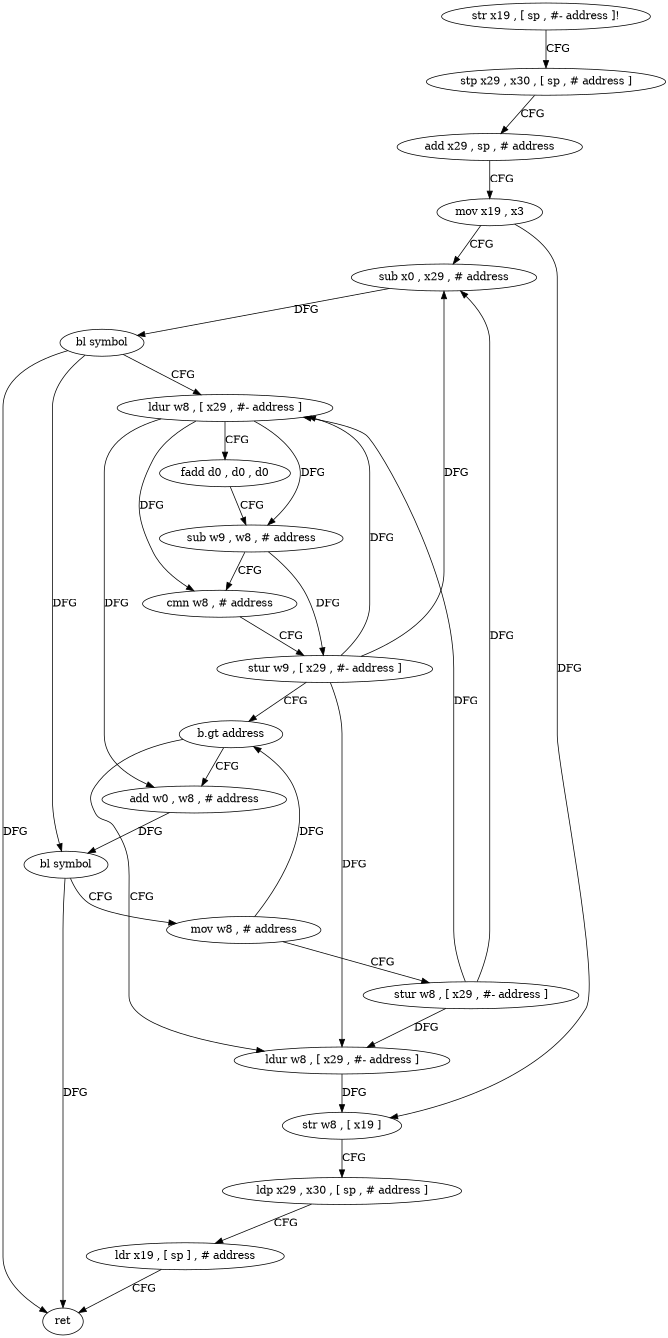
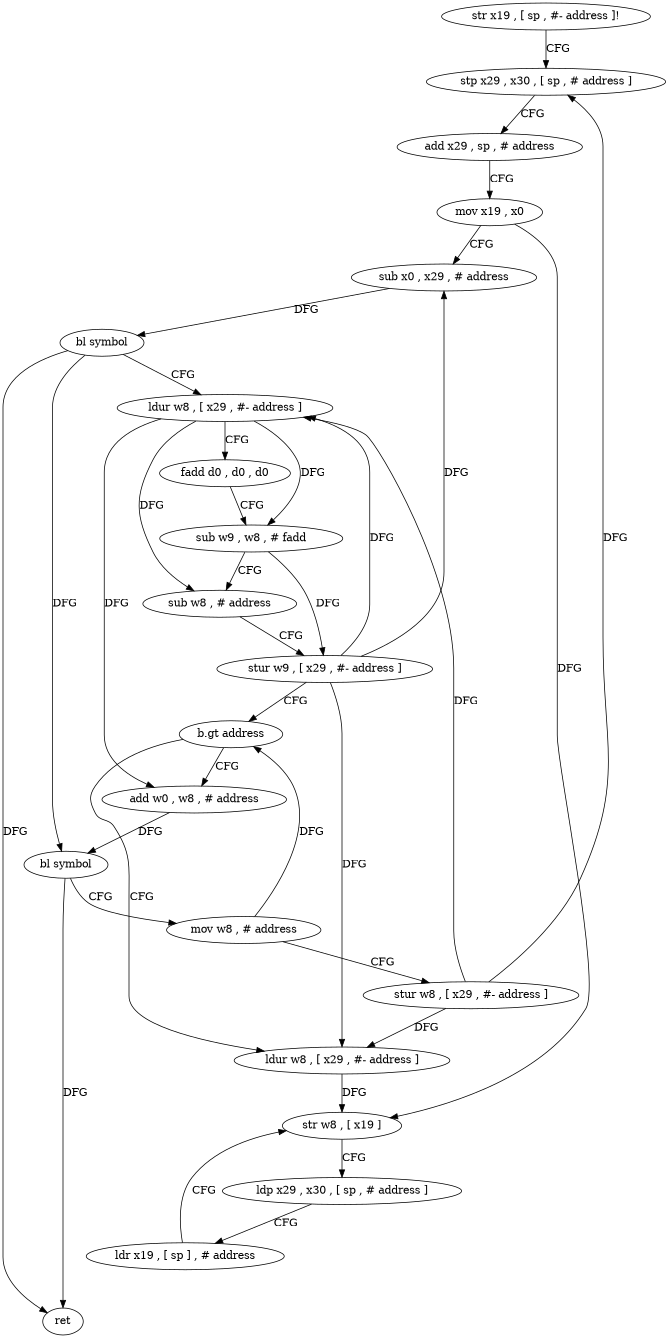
node "mov x19 , x3": label "mov x19 , x3" -> "mov x19 , x0"
node "sub w9 , w8 , # address": label "sub w9 , w8 , # address" -> "sub w9 , w8 , # fadd"
node "cmn w8 , # address": label "cmn w8 , # address" -> "sub w8 , # address"
edge "stur w8 , [ x29 , #- address ]" -> "sub x0 , x29 , # address": now "stur w8 , [ x29 , #- address ]" -> "stp x29 , x30 , [ sp , # address ]"
edge "ldr x19 , [ sp ] , # address" -> "ret": now "ldr x19 , [ sp ] , # address" -> "str w8 , [ x19 ]"
